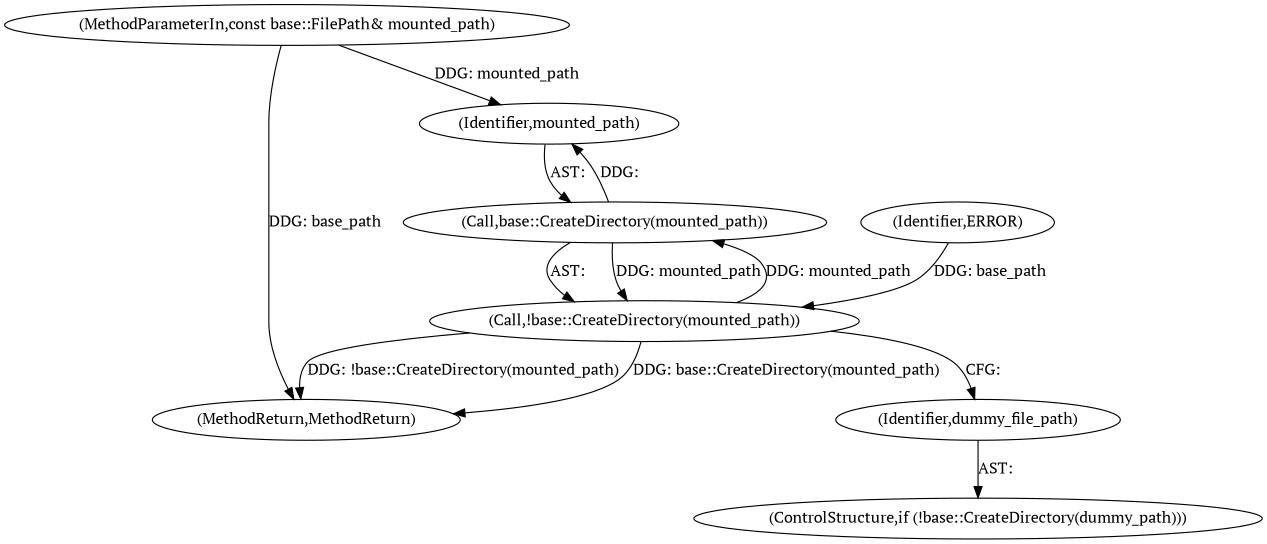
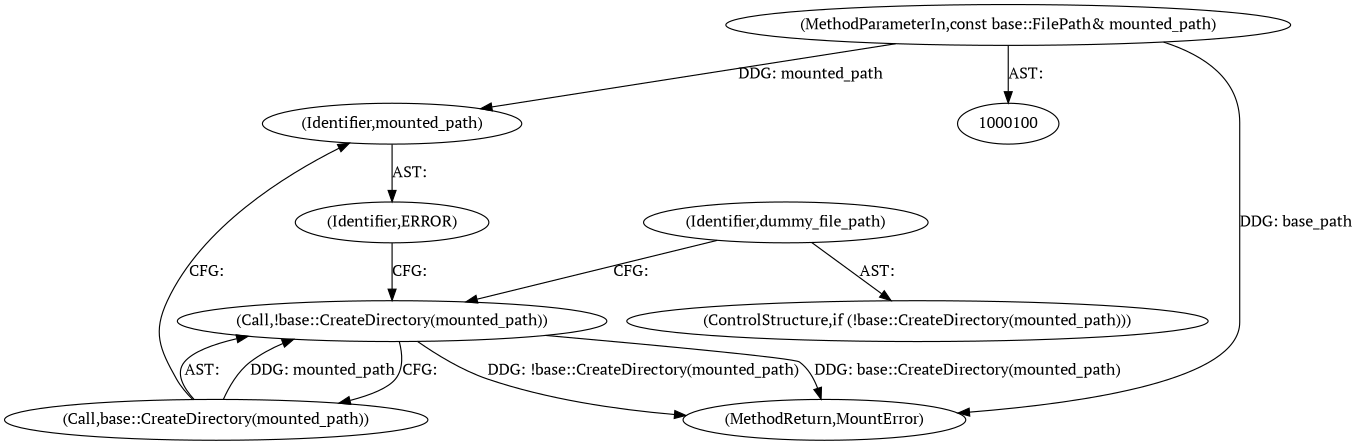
node "1000100": added
edge "(Identifier,mounted_path)" -> "(Call,base::CreateDirectory(mounted_path))": now "(Identifier,mounted_path)" -> "(Identifier,ERROR)"
edge "(Call,base::CreateDirectory(mounted_path))" -> "(Identifier,mounted_path)": label "DDG: " -> "CFG: "
edge "(Call,!base::CreateDirectory(mounted_path))" -> "(Call,base::CreateDirectory(mounted_path))": label "DDG: mounted_path" -> "CFG: "
edge "(Identifier,ERROR)" -> "(Call,!base::CreateDirectory(mounted_path))": label "DDG: base_path" -> "CFG: "
edge "(Call,!base::CreateDirectory(mounted_path))" -> "(Identifier,dummy_file_path)": reversed
node "(MethodReturn,MethodReturn)": label "(MethodReturn,MethodReturn)" -> "(MethodReturn,MountError)"
node "(ControlStructure,if (!base::CreateDirectory(dummy_path)))": label "(ControlStructure,if (!base::CreateDirectory(dummy_path)))" -> "(ControlStructure,if (!base::CreateDirectory(mounted_path)))"
